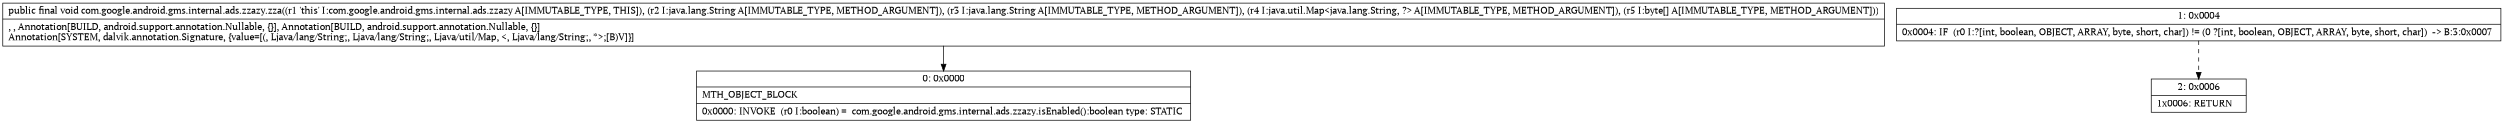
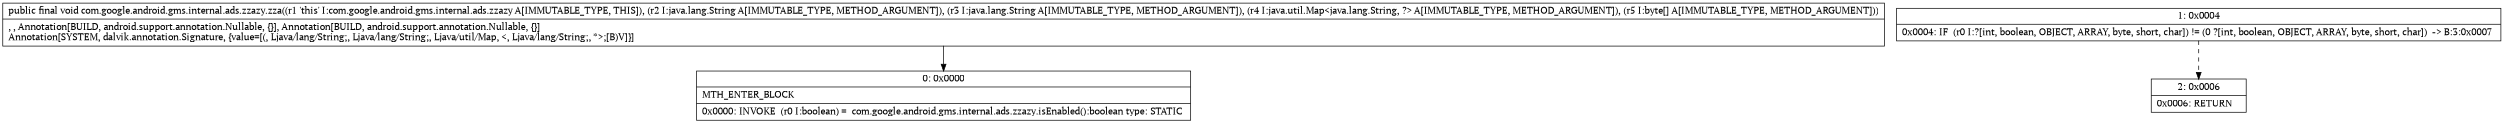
node "0: 0x0000": text "MTH_OBJECT_BLOCK" -> "MTH_ENTER_BLOCK"
node "2: 0x0006": text "1x0006: RETURN" -> "0x0006: RETURN"
